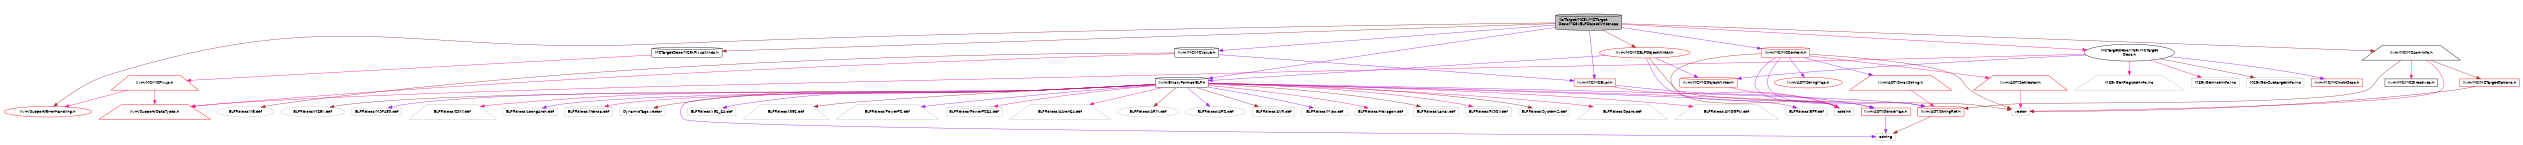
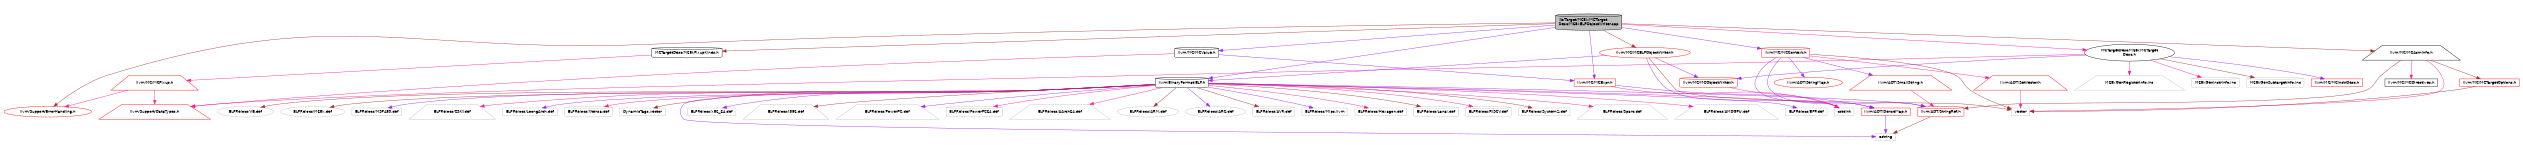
edge "llvm/MC/MCValue.h" -> "ELFRelocs/VE.def": now "llvm/BinaryFormat/ELF.h" -> "ELFRelocs/VE.def"
edge "llvm/MC/MCContext.h" -> "cstdint": removed
node "ELFRelocs/Mips.def": label "ELFRelocs/Mips.def" -> "ELFRelocs/Mips.llvm"
